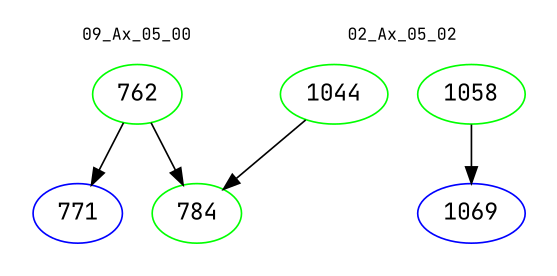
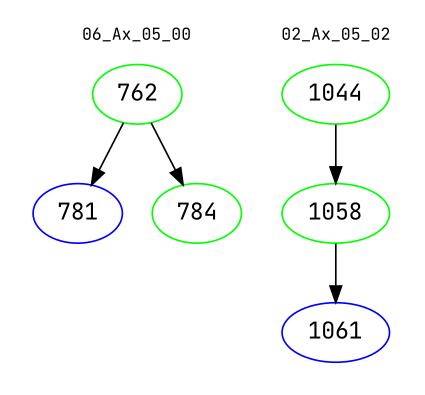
cluster "09_Ax_05_00": label "09_Ax_05_00" -> "06_Ax_05_00"
edge "1044" -> "784": now "1044" -> "1058"
node "771": label "771" -> "781"
node "1069": label "1069" -> "1061"
